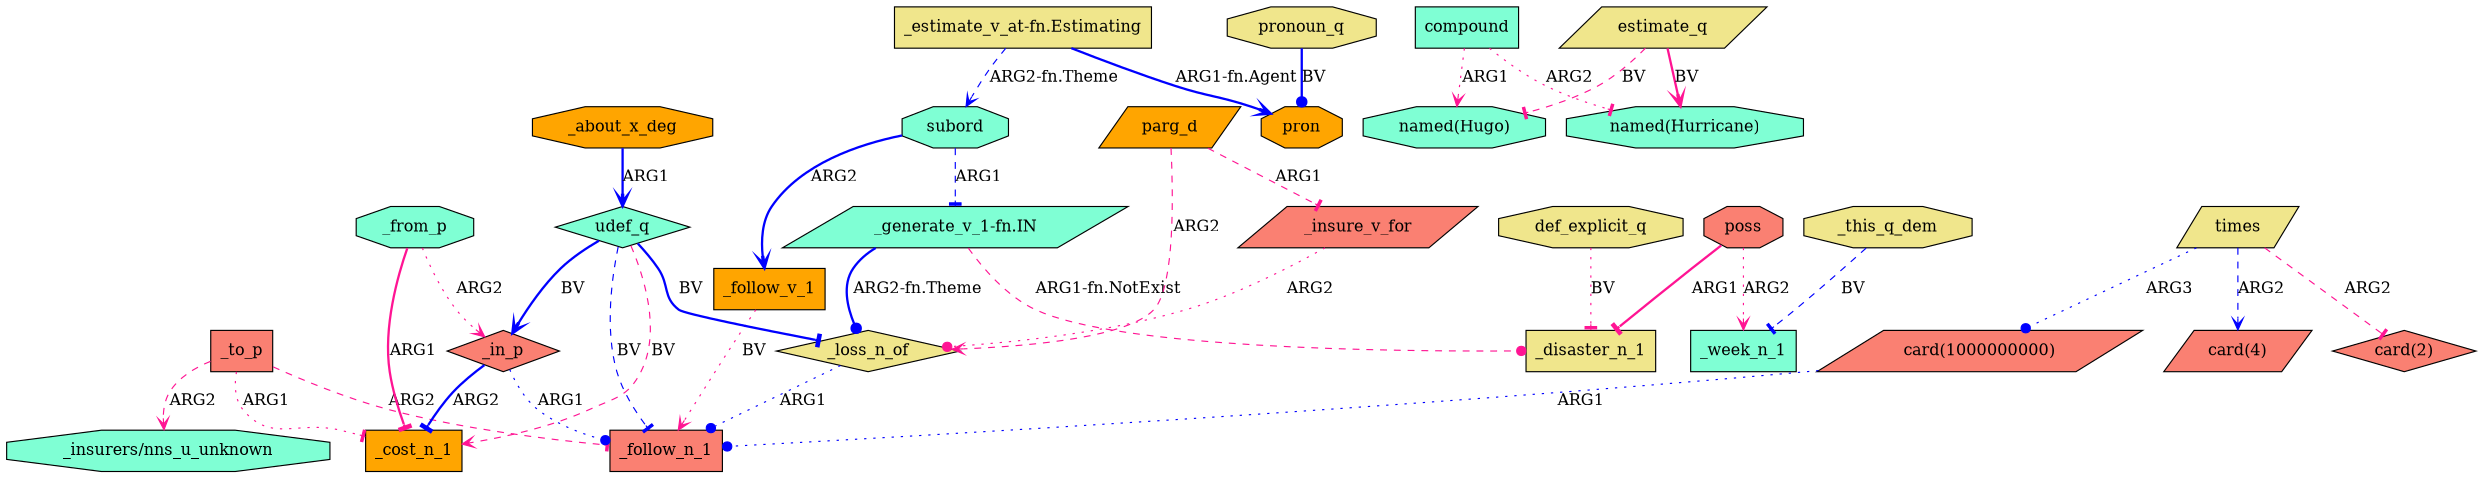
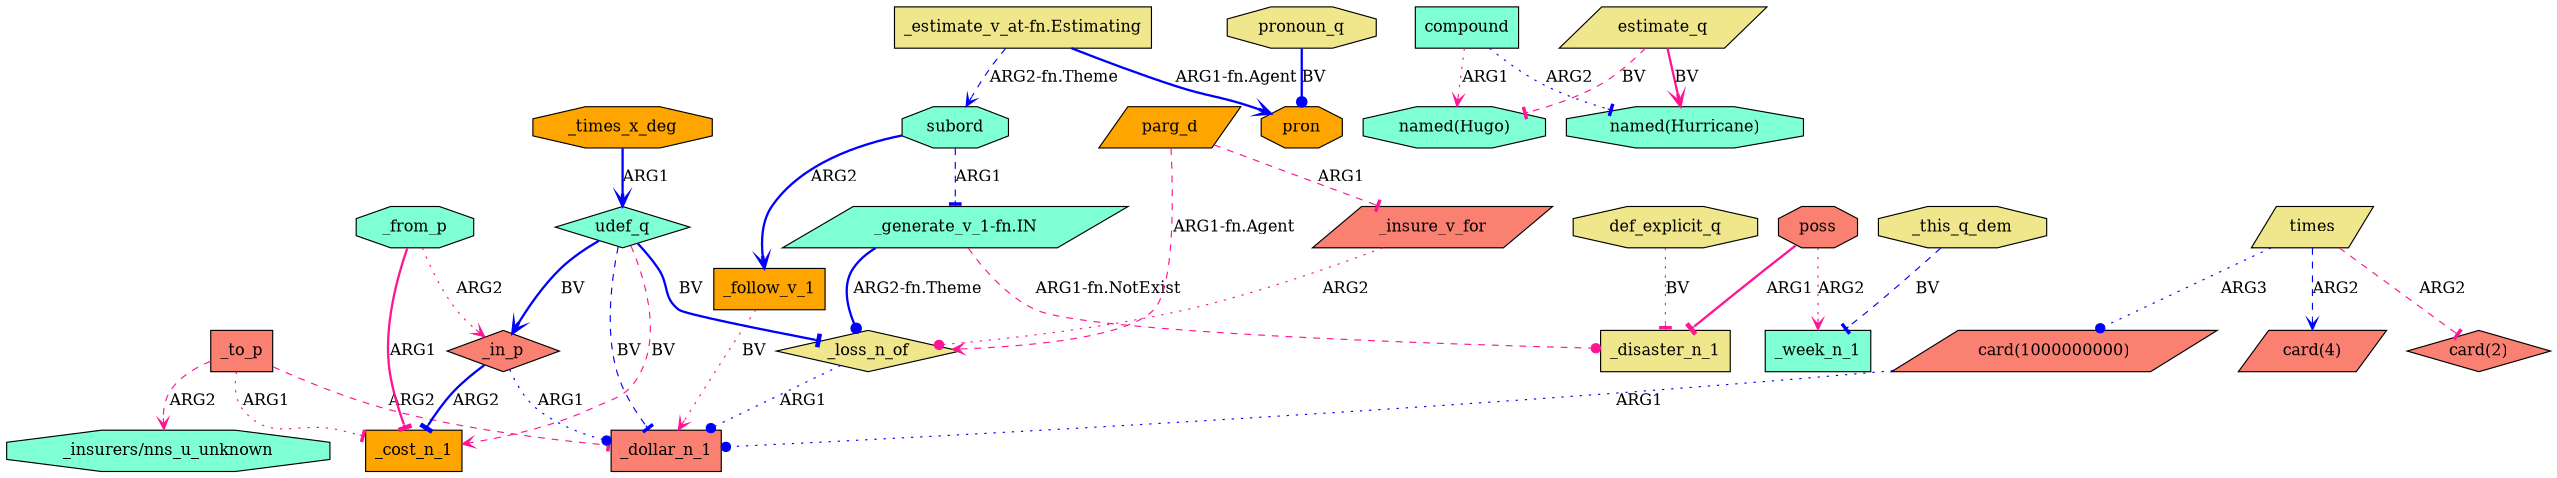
edge "compound" -> "named(Hurricane)": color deeppink -> blue
node "_about_x_deg": label "_about_x_deg" -> "_times_x_deg"
edge "parg_d" -> "_loss_n_of": label "ARG2" -> "ARG1-fn.Agent"
node "_follow_n_1": label "_follow_n_1" -> "_dollar_n_1"
